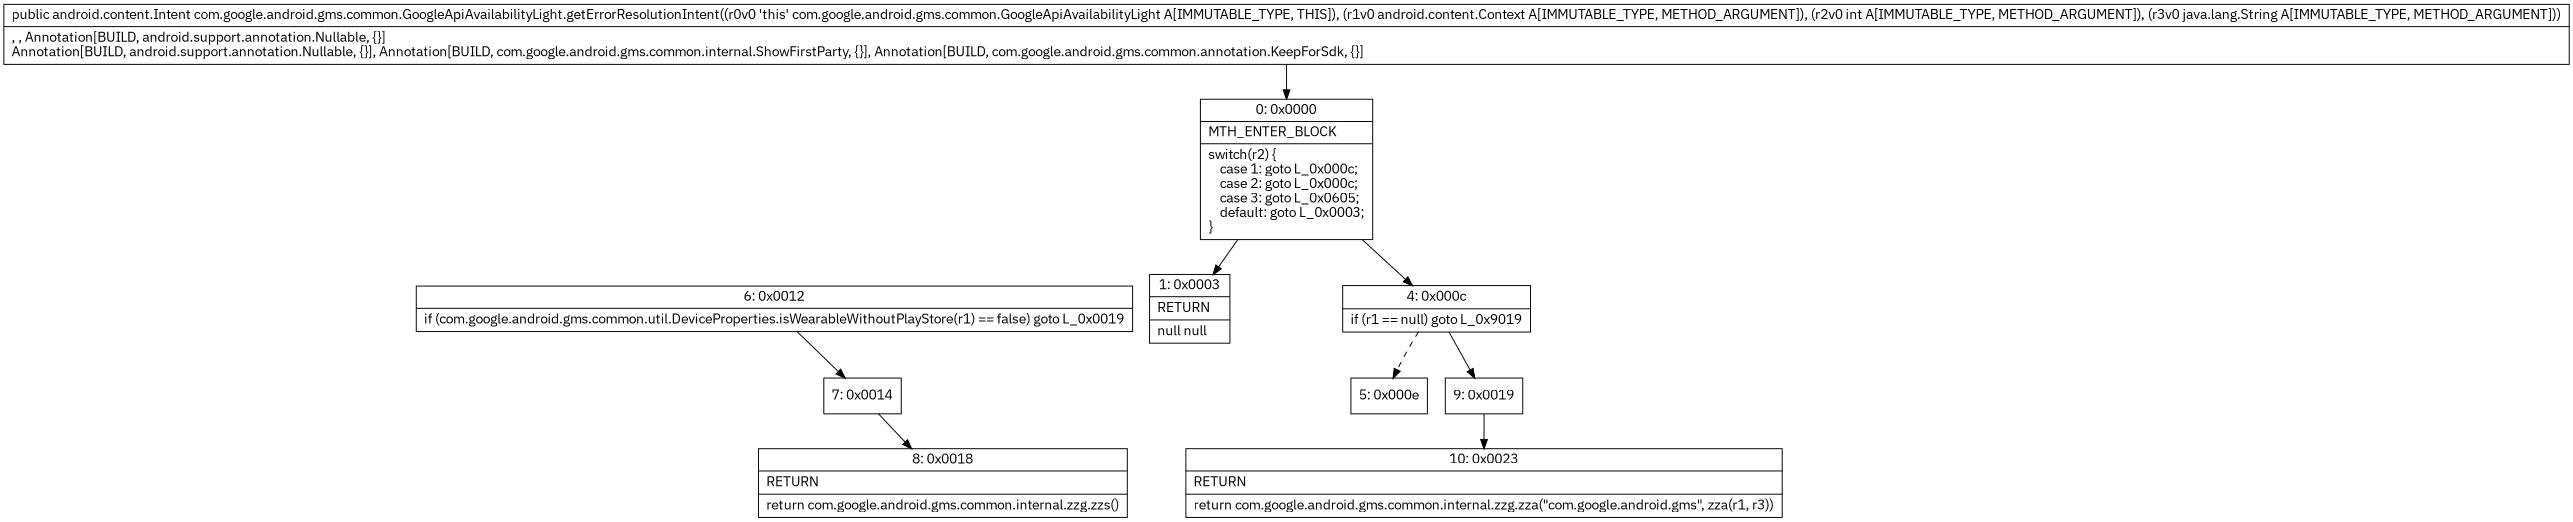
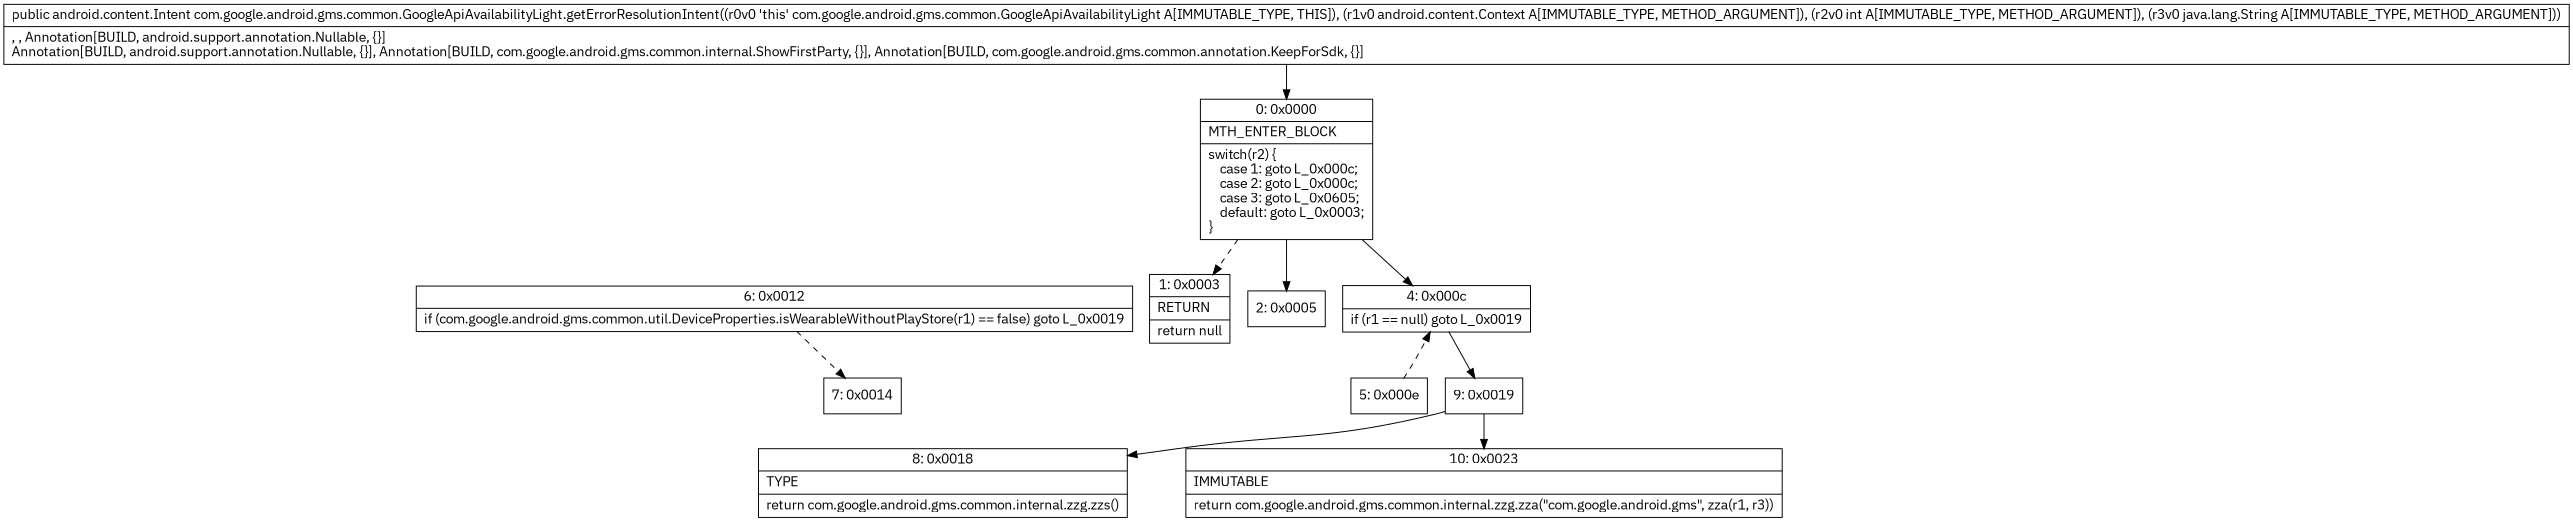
edge "0: 0x0000" -> "1: 0x0003": style solid -> dashed
node "2: 0x0005": added
node "4: 0x000c": text "if (r1 == null) goto L_0x9019" -> "if (r1 == null) goto L_0x0019"
node "1: 0x0003": text "null null" -> "return null"
edge "4: 0x000c" -> "5: 0x000e": reversed
edge "6: 0x0012" -> "7: 0x0014": style solid -> dashed
edge "7: 0x0014" -> "8: 0x0018": now "9: 0x0019" -> "8: 0x0018"
node "8: 0x0018": text "RETURN" -> "TYPE"
node "10: 0x0023": text "RETURN" -> "IMMUTABLE"
